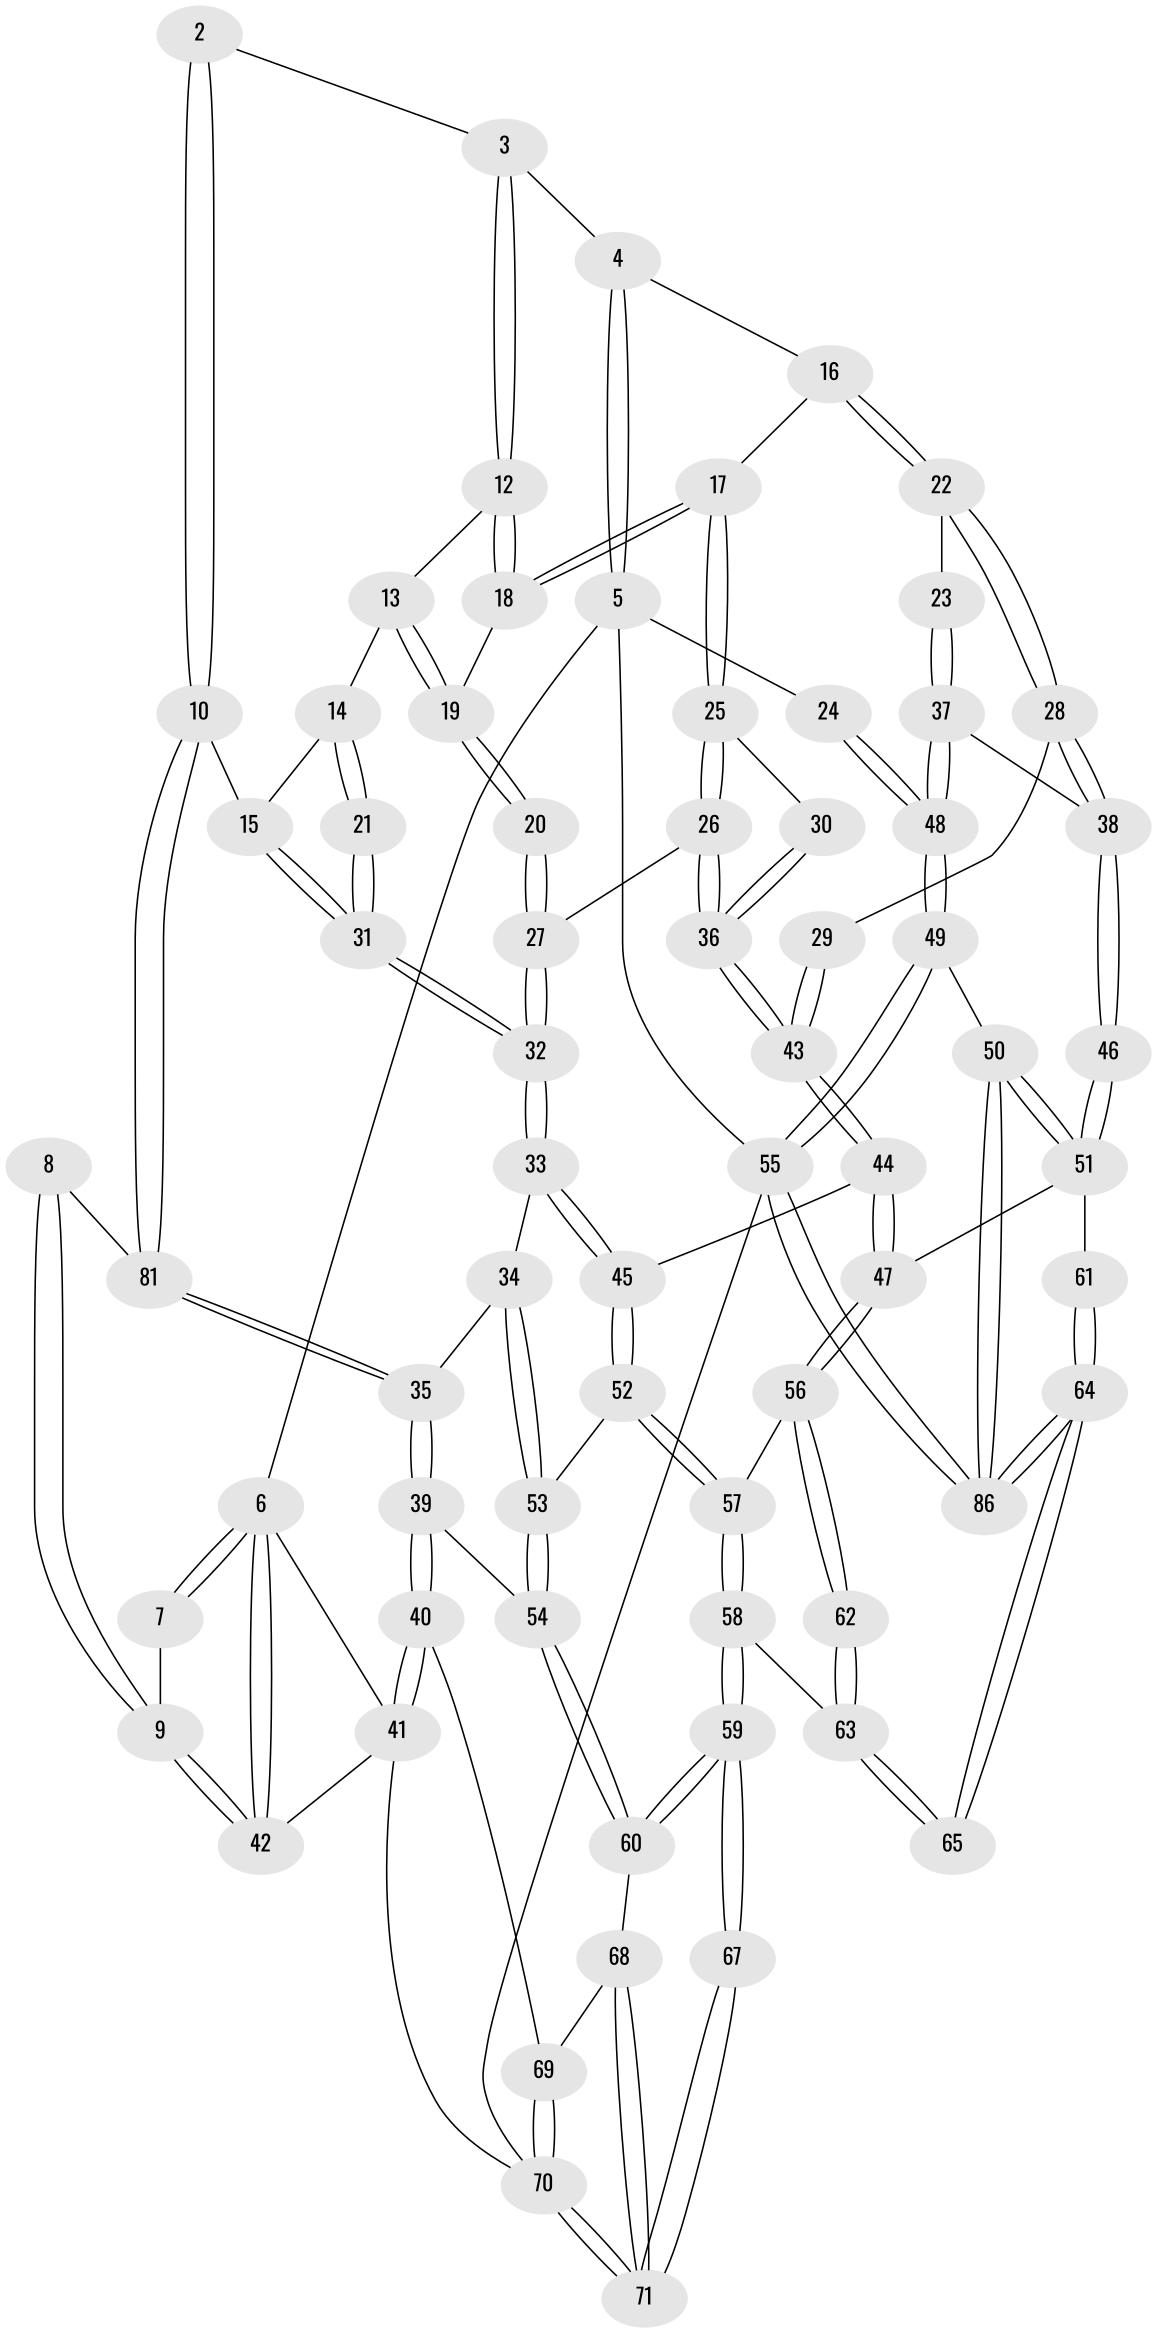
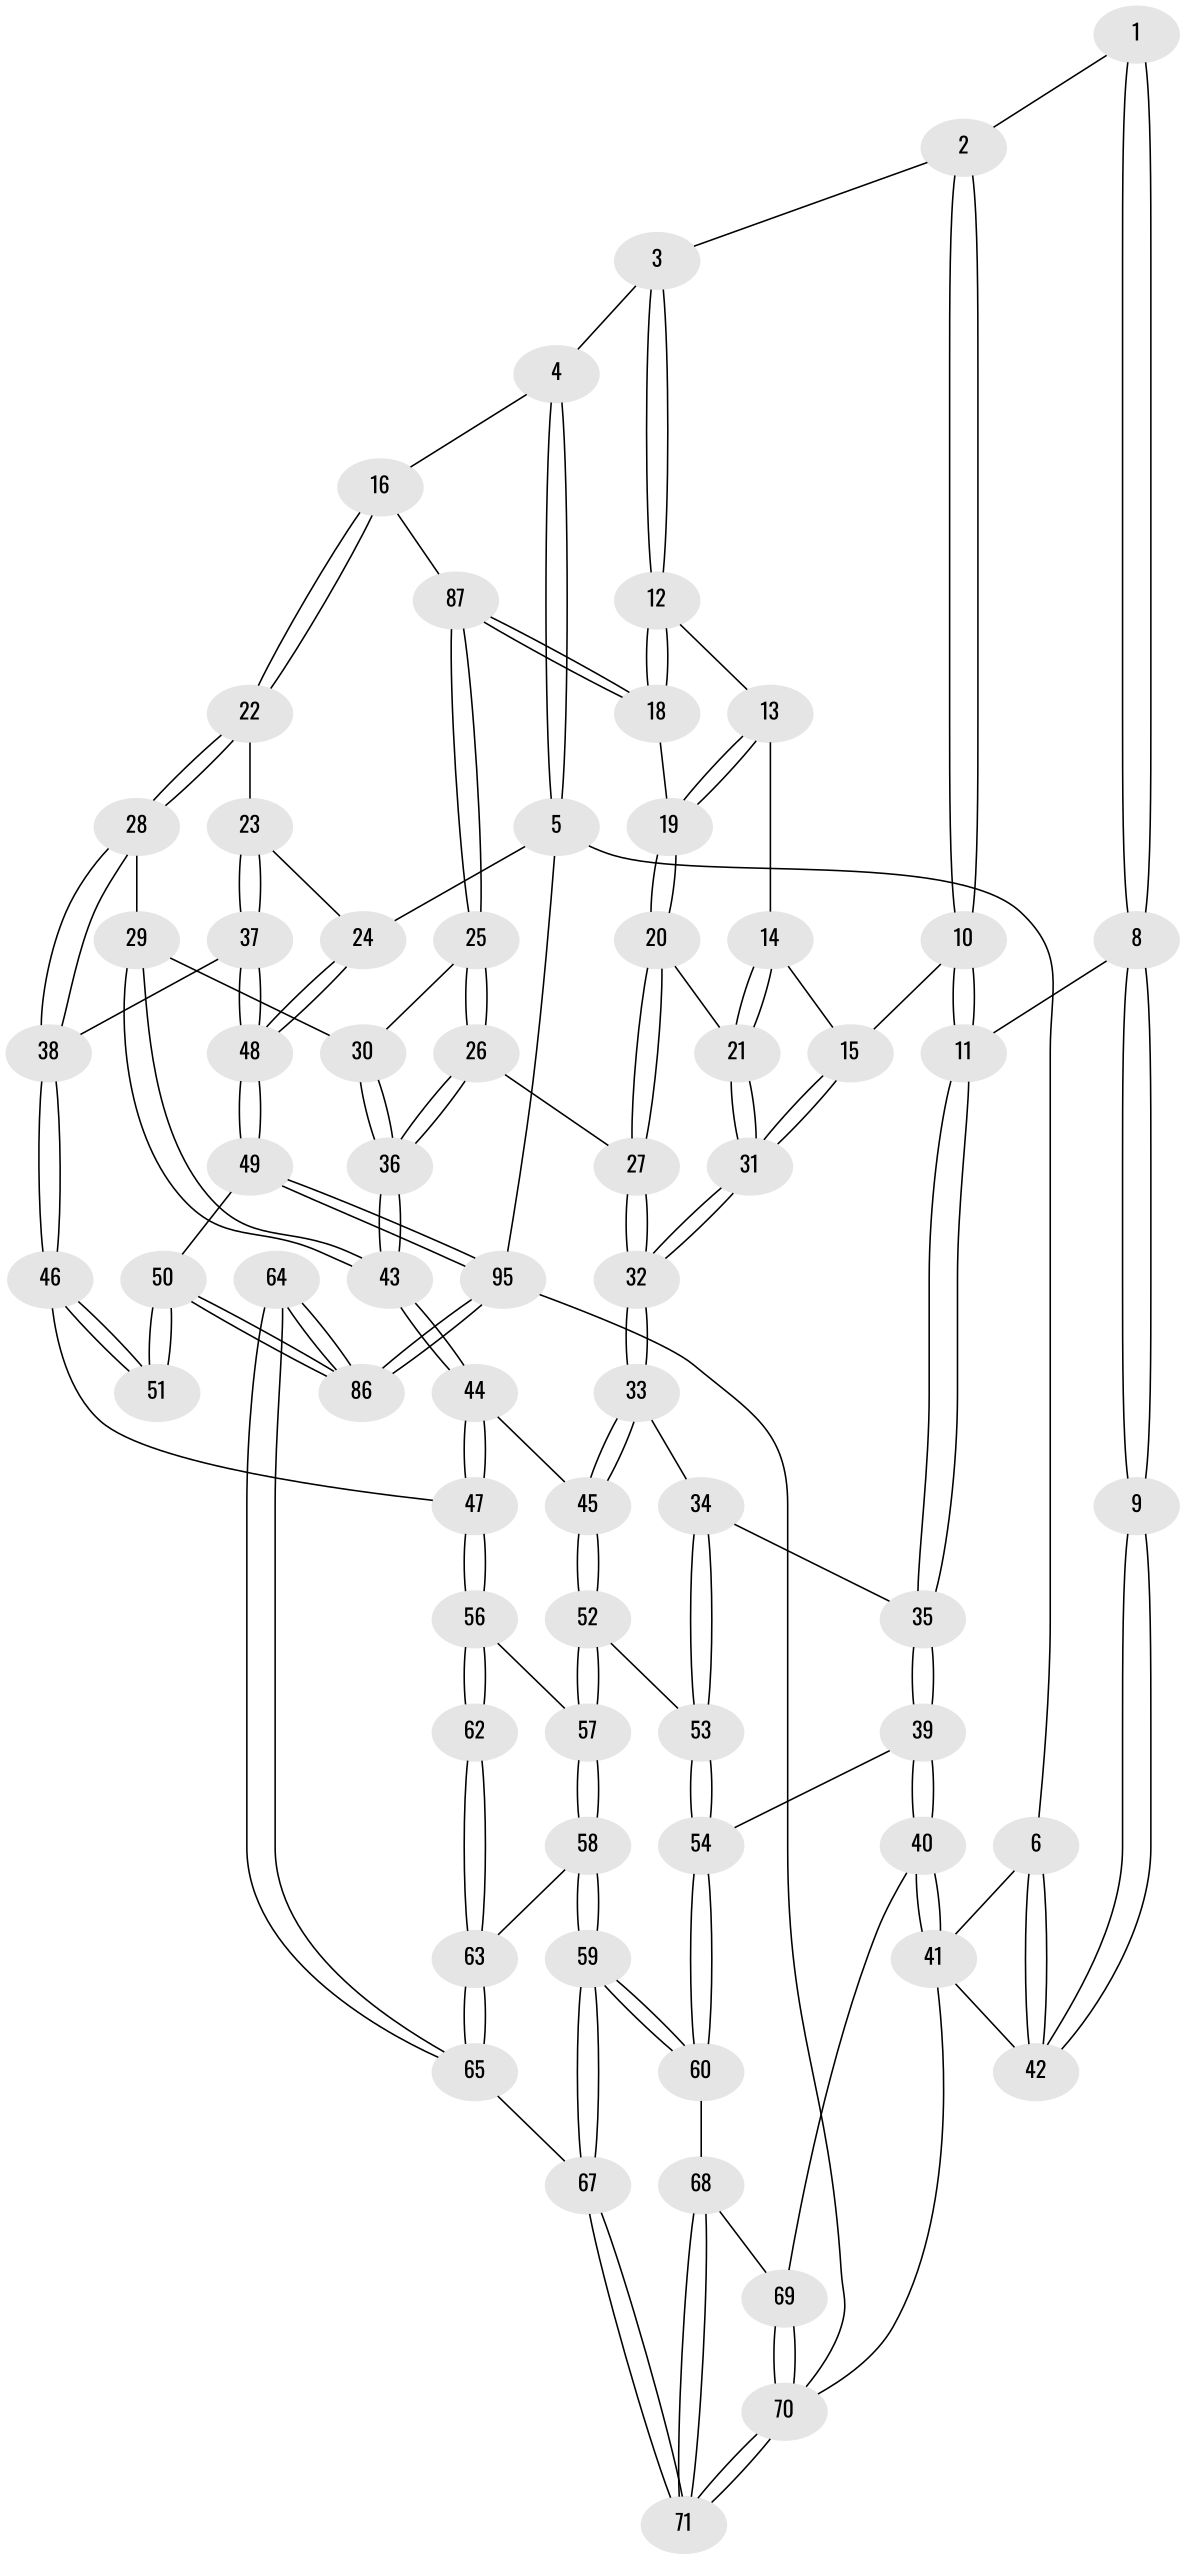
node "1": added
node "17": label "17" -> "87"
edge "23" -- "24": added
edge "29" -- "30": added
edge "20" -- "21": added
node "55": label "55" -> "95"
edge "51" -- "47": now "46" -- "47"
node "81": label "81" -> "11"
node "61": removed
node "7": removed
edge "65" -- "67": added
